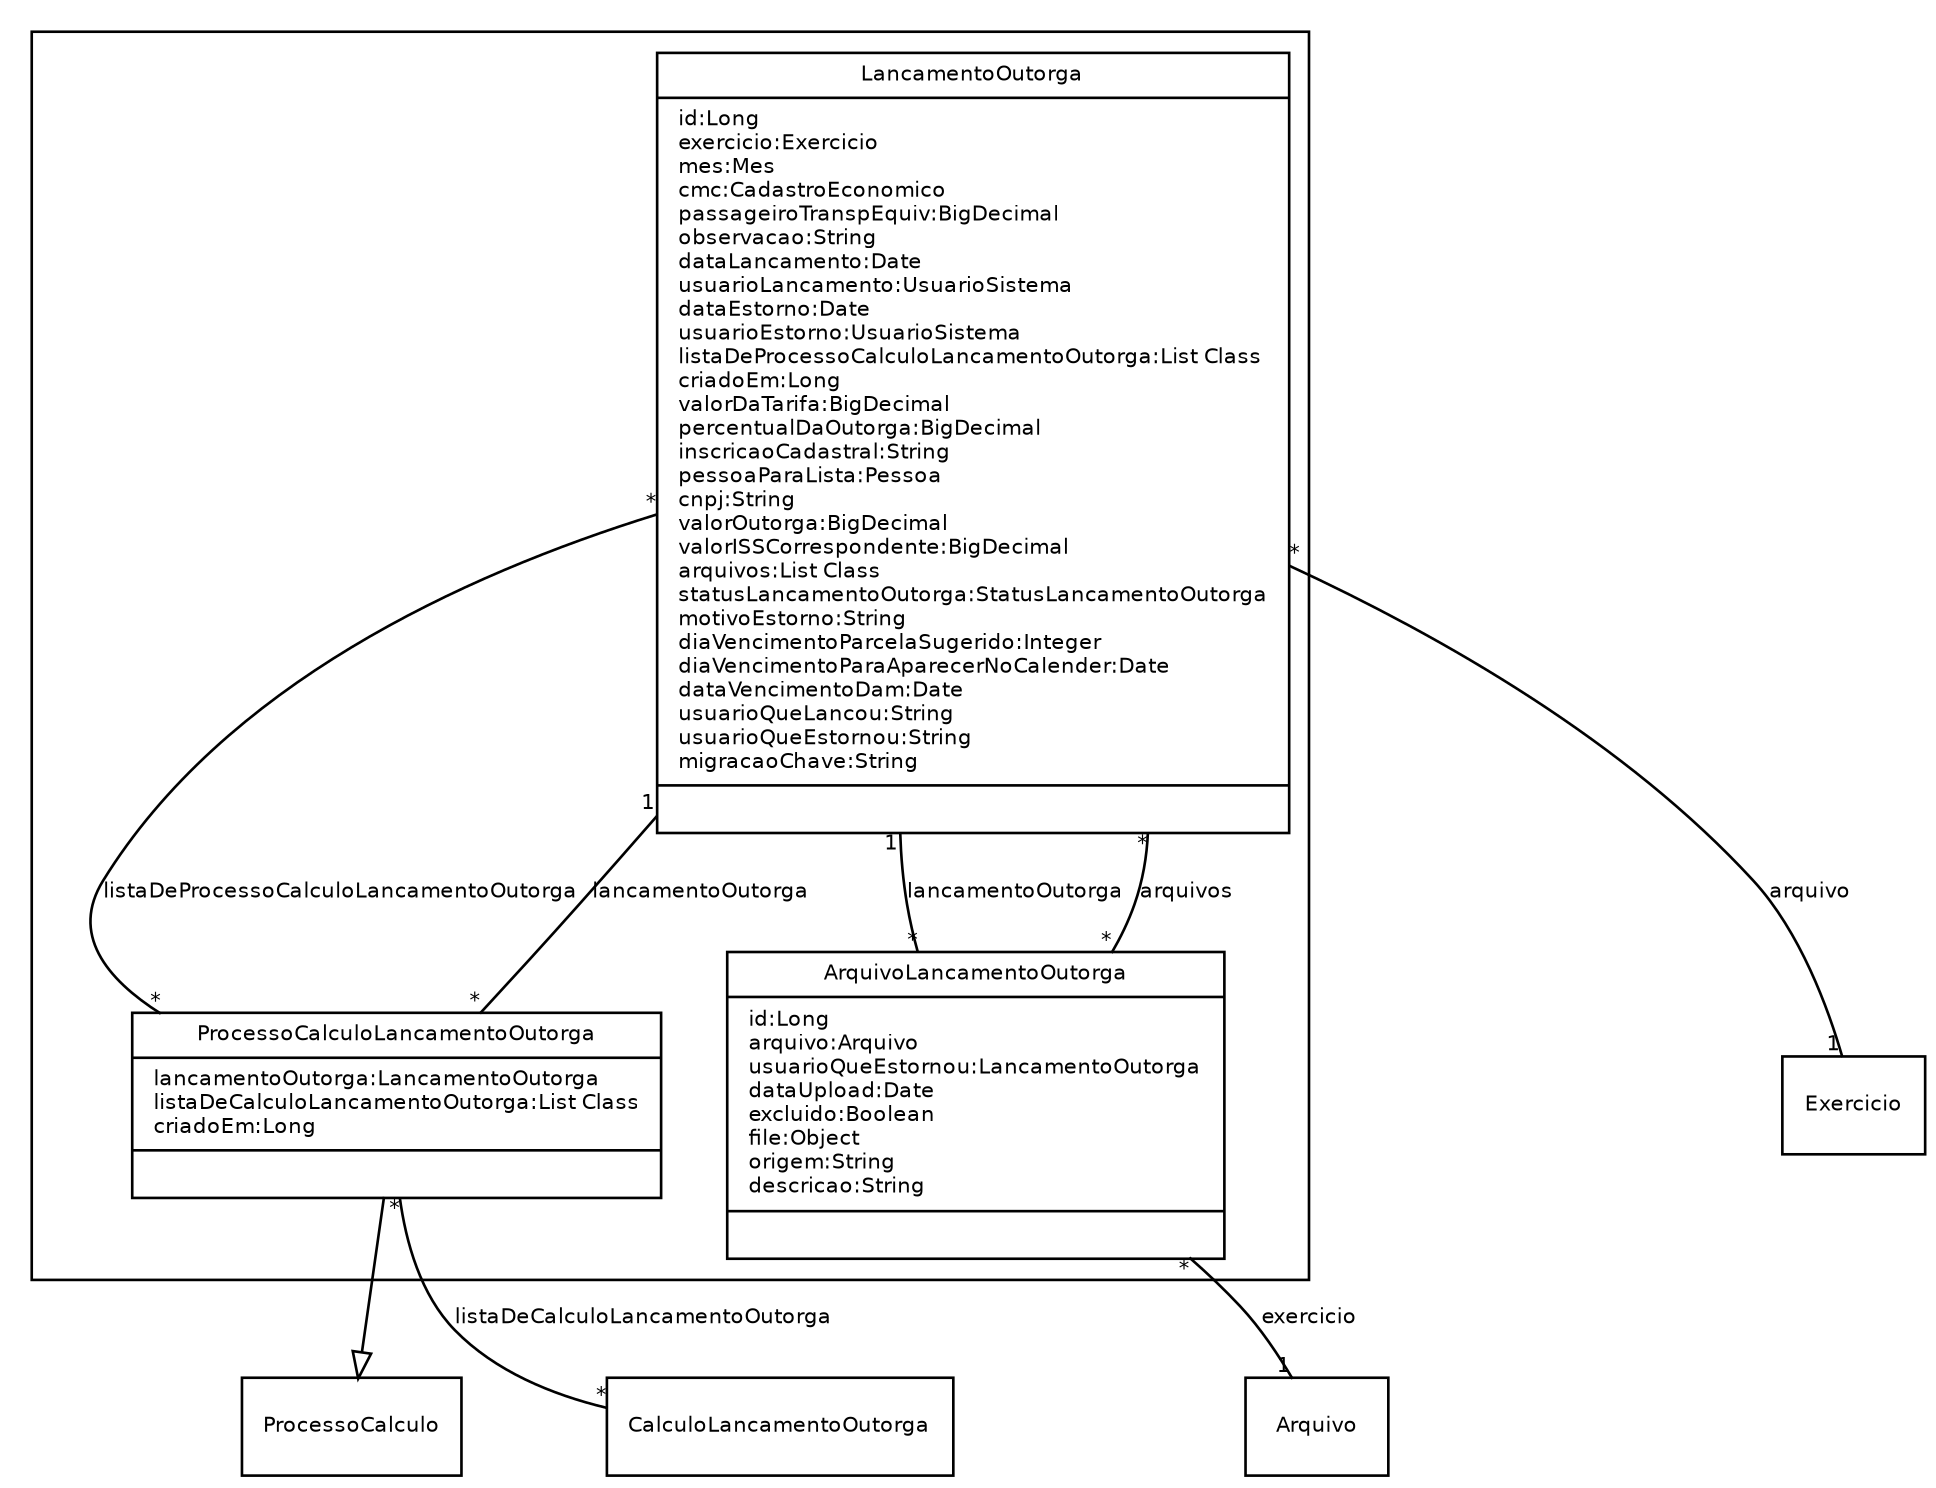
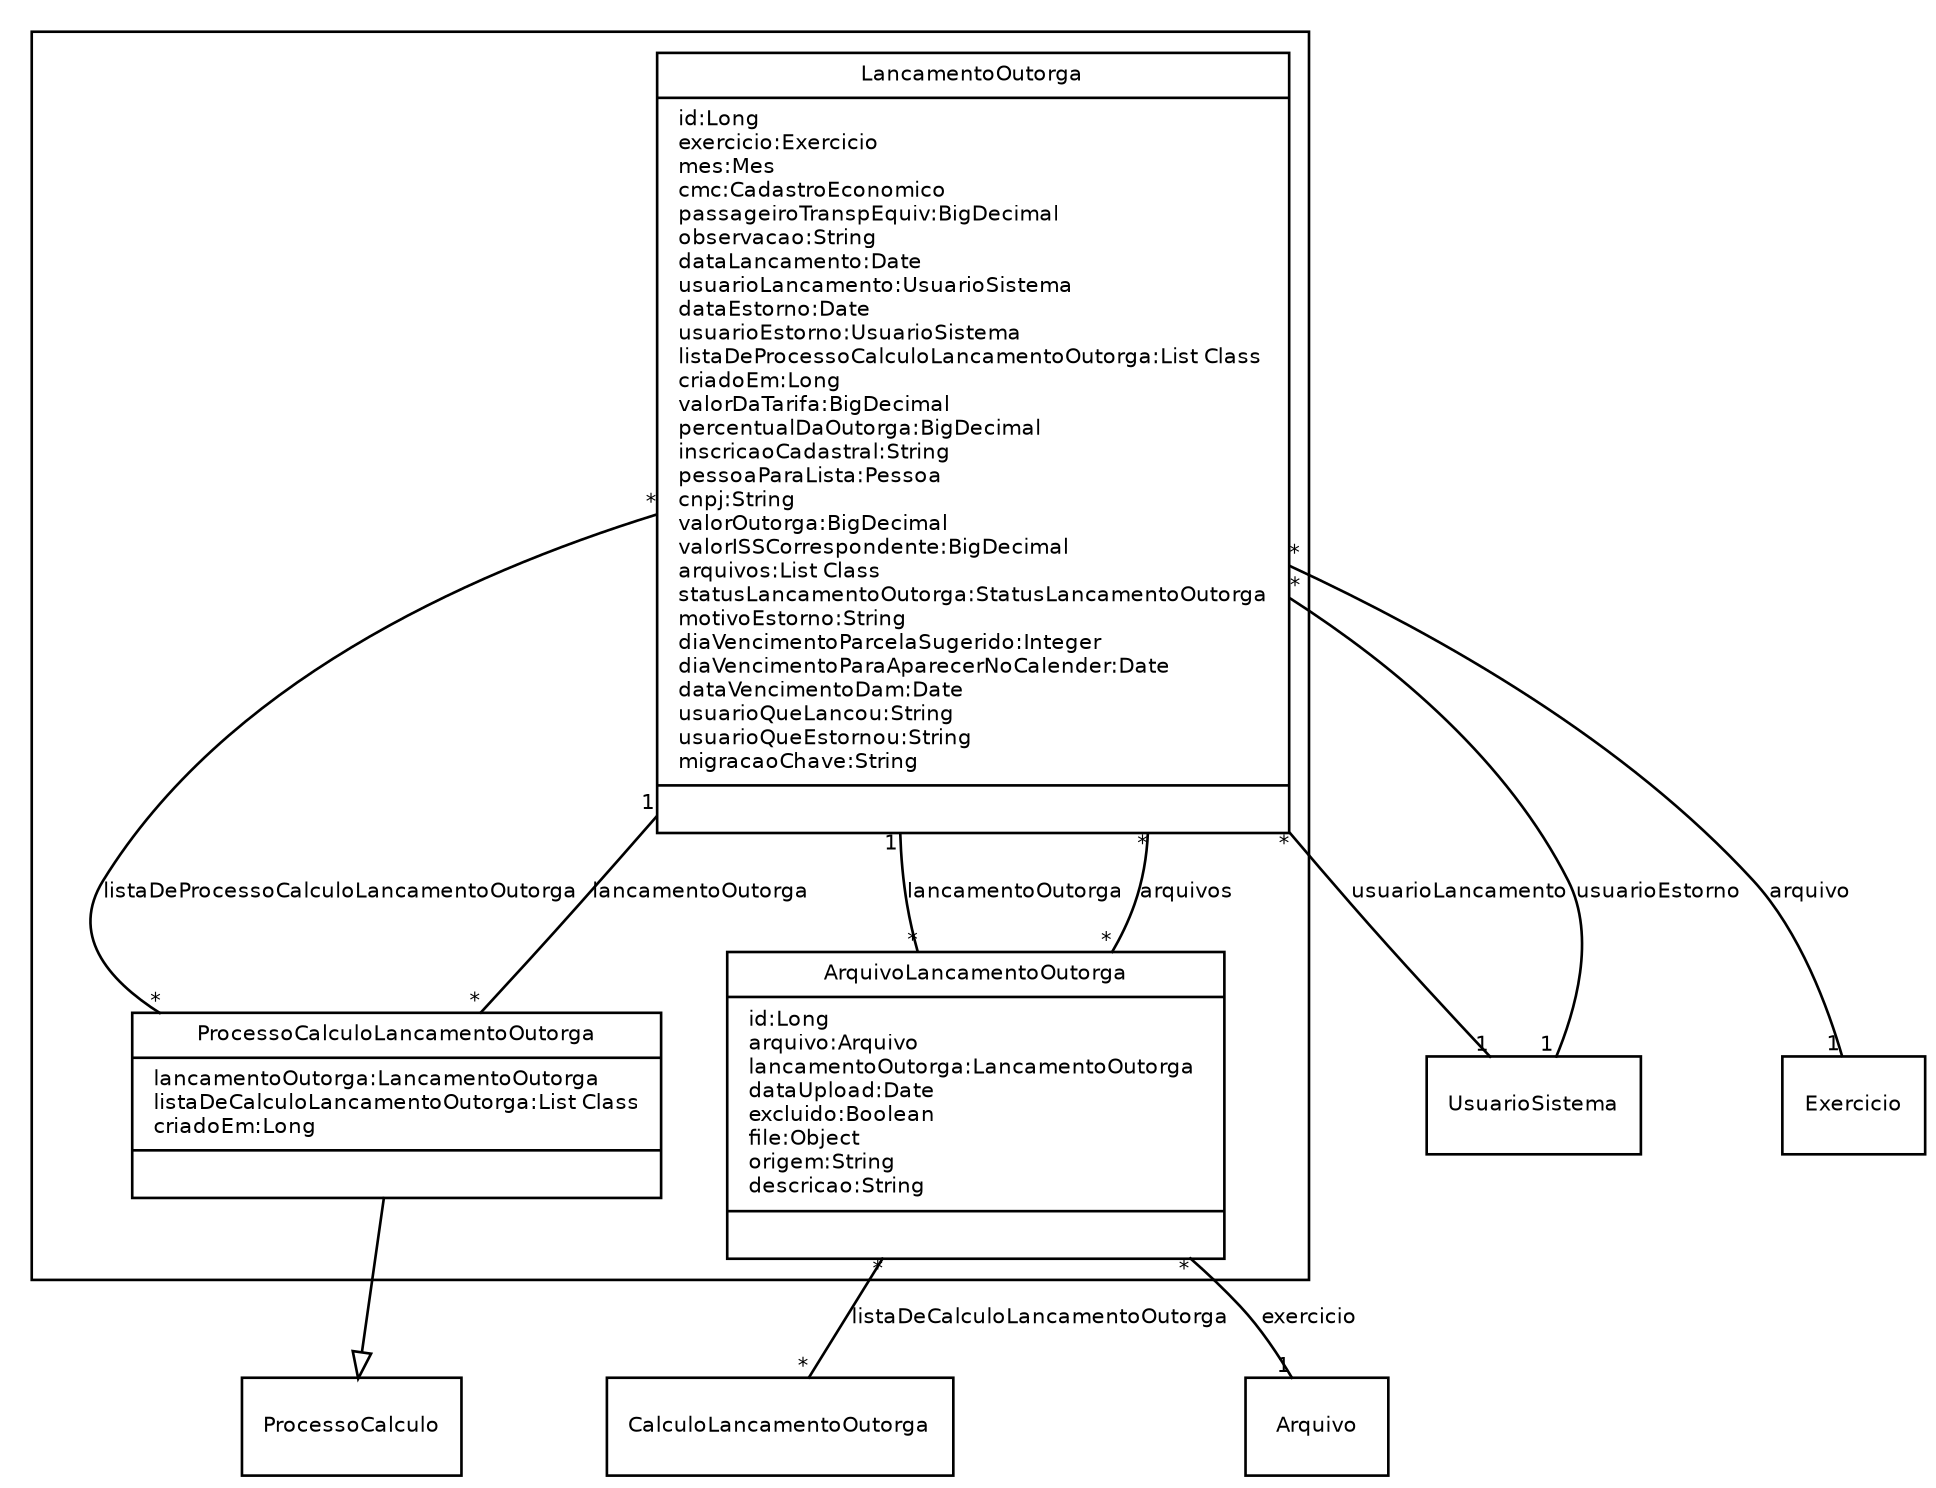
node "ArquivoLancamentoOutorga": text "usuarioQueEstornou:LancamentoOutorga" -> "lancamentoOutorga:LancamentoOutorga"
node "UsuarioSistema": added
edge "ProcessoCalculoLancamentoOutorga" -- "CalculoLancamentoOutorga": now "ArquivoLancamentoOutorga" -- "CalculoLancamentoOutorga"
